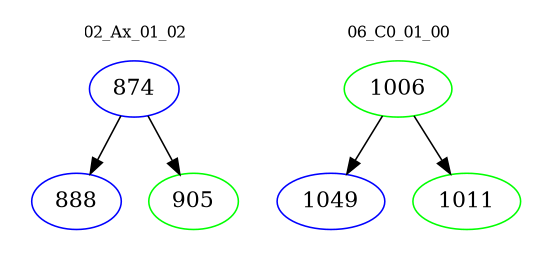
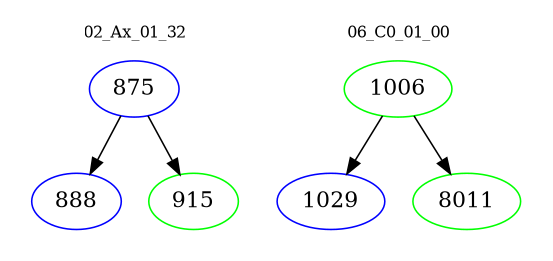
cluster "02_Ax_01_02": label "02_Ax_01_02" -> "02_Ax_01_32"
node "874": label "874" -> "875"
node "905": label "905" -> "915"
node "1049": label "1049" -> "1029"
node "1011": label "1011" -> "8011"
